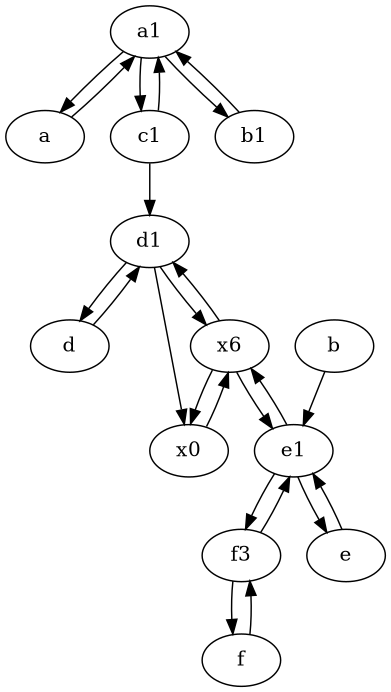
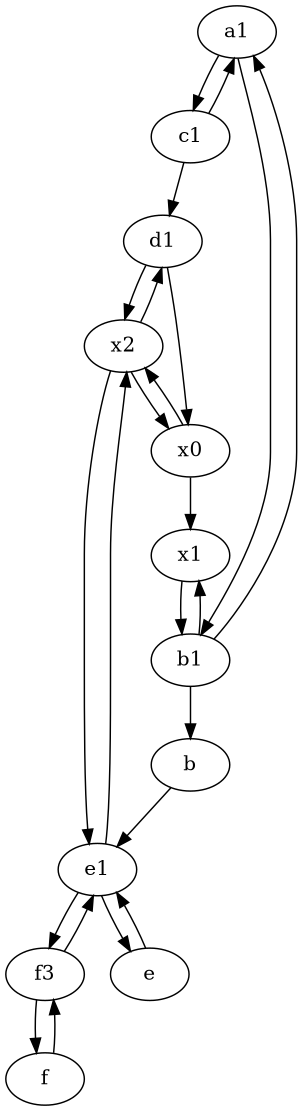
node "a": removed
node "d": removed
node "x6": label "x6" -> "x2"
node "x1": added
edge "b1" -> "b": added
